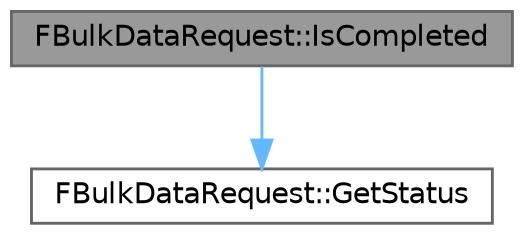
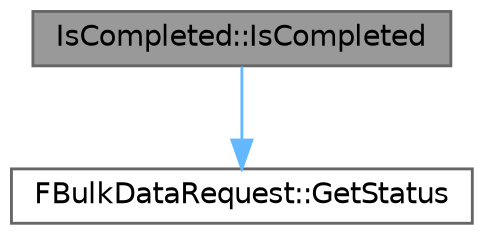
node "FBulkDataRequest::IsCompleted": label "FBulkDataRequest::IsCompleted" -> "IsCompleted::IsCompleted"
